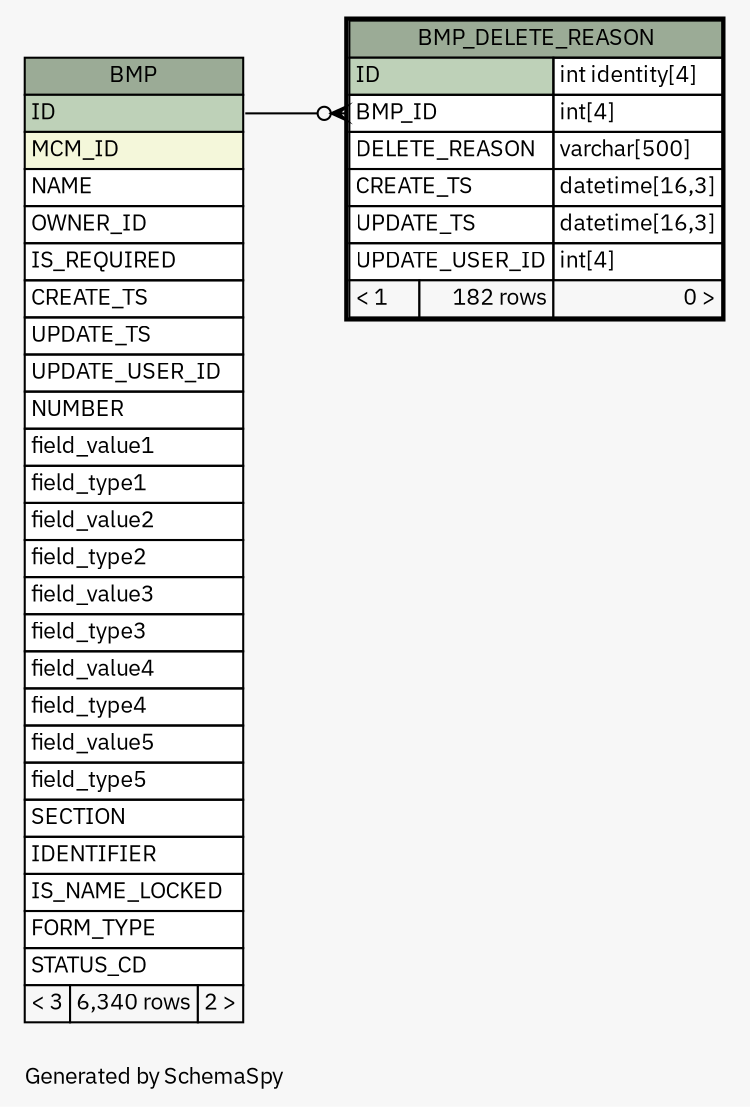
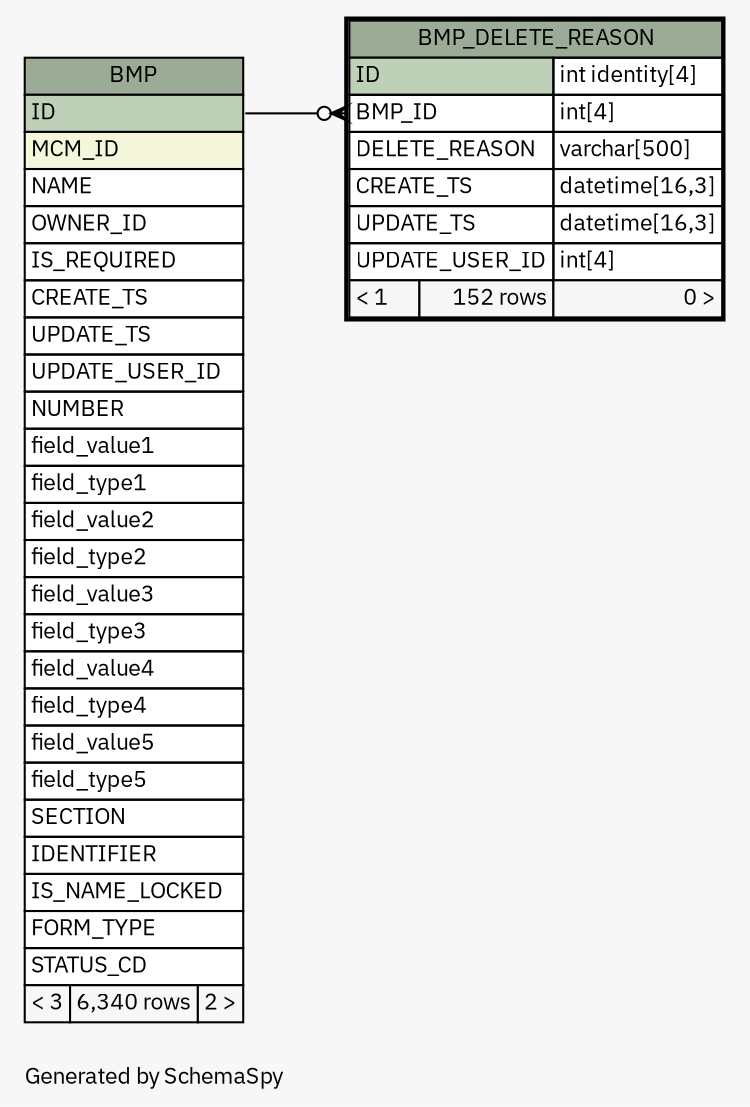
node "BMP_DELETE_REASON": text "182 rows" -> "152 rows"
